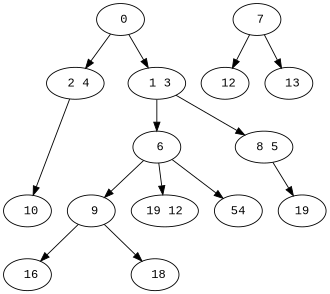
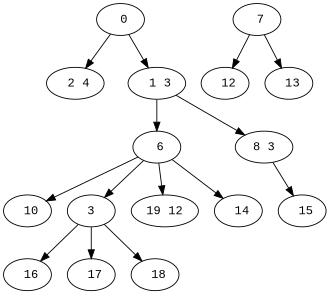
edge "2 4" -> "10": now "6" -> "10"
node "8 5": label "8 5" -> "8 3"
node "9": label "9" -> "3"
node "54": label "54" -> "14"
node "19": label "19" -> "15"
node "17": added
